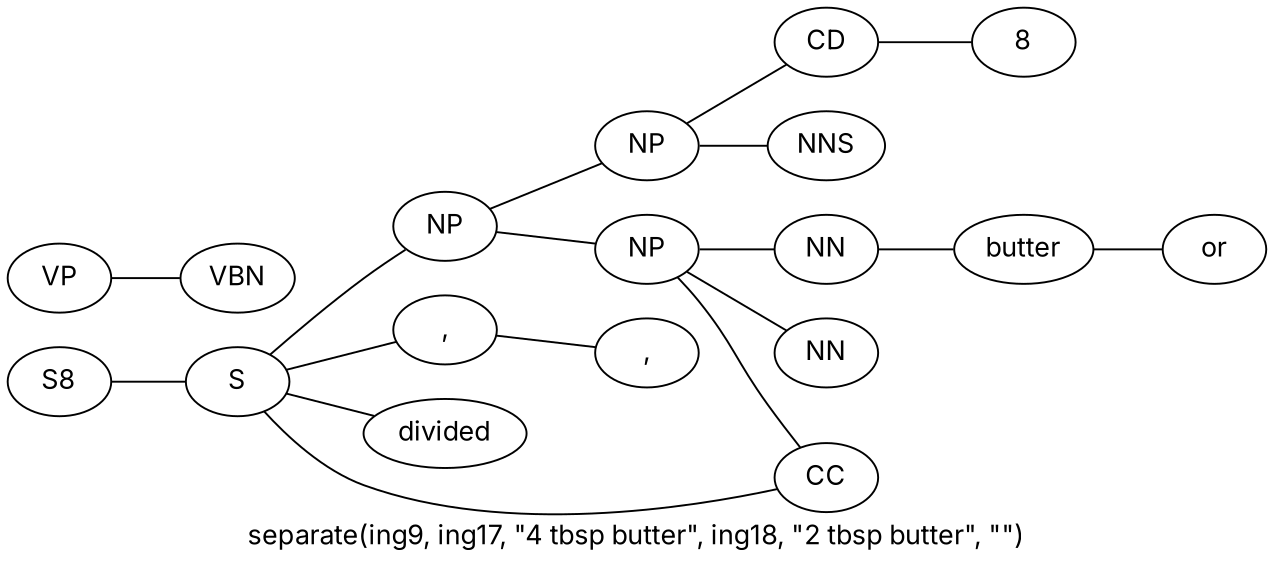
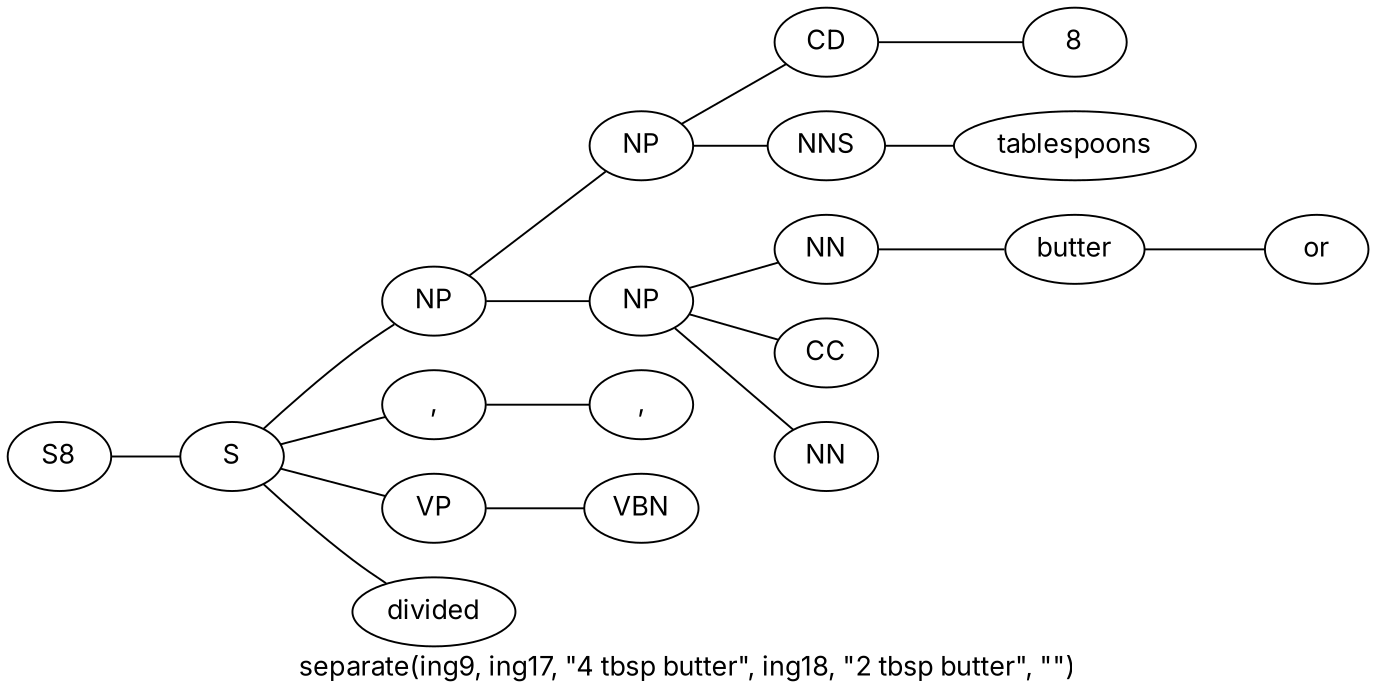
node "tablespoons": added
edge "S" -- "CC": now "S" -- "VP"
